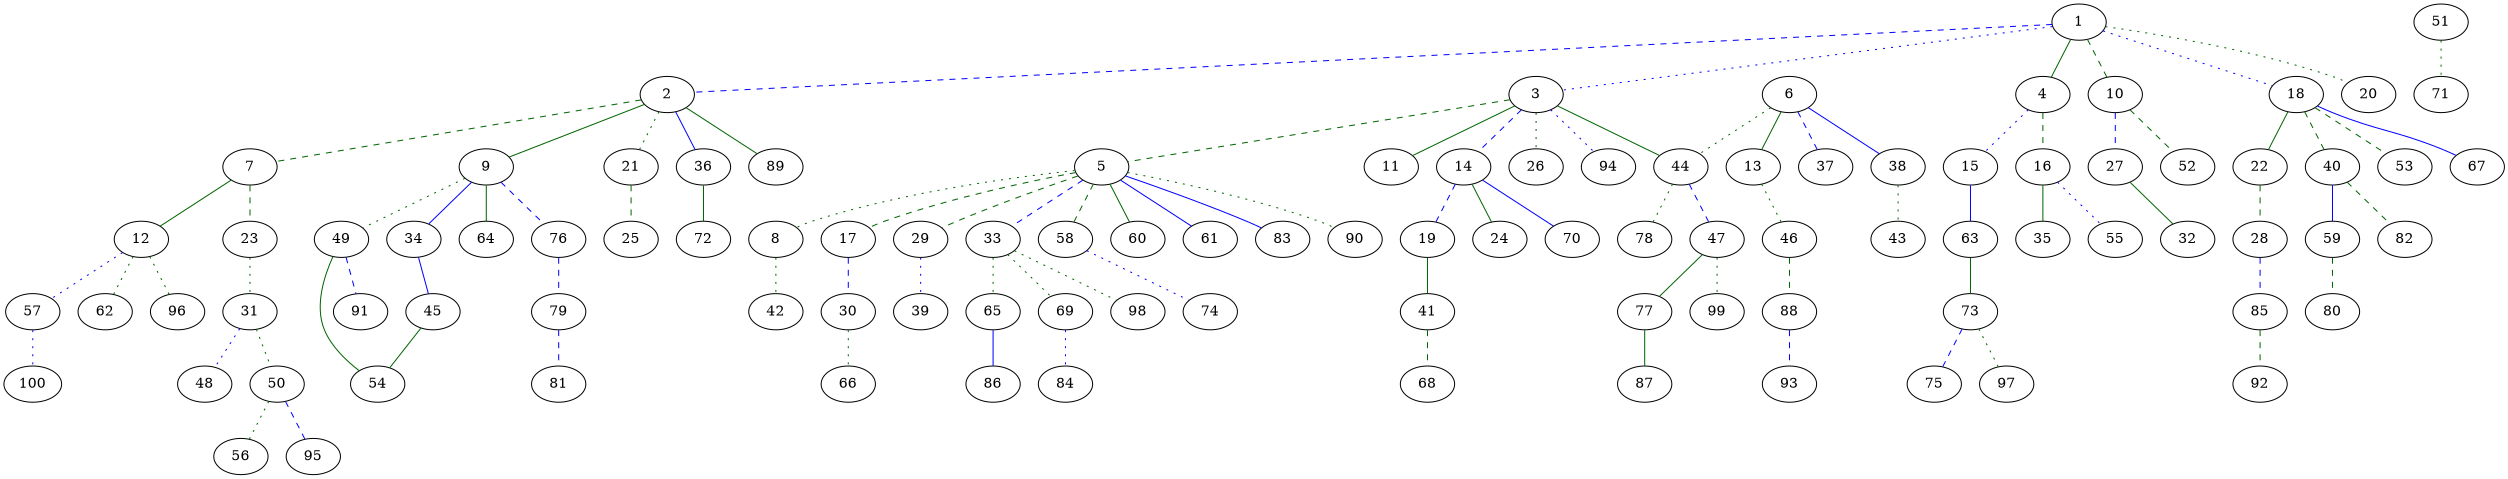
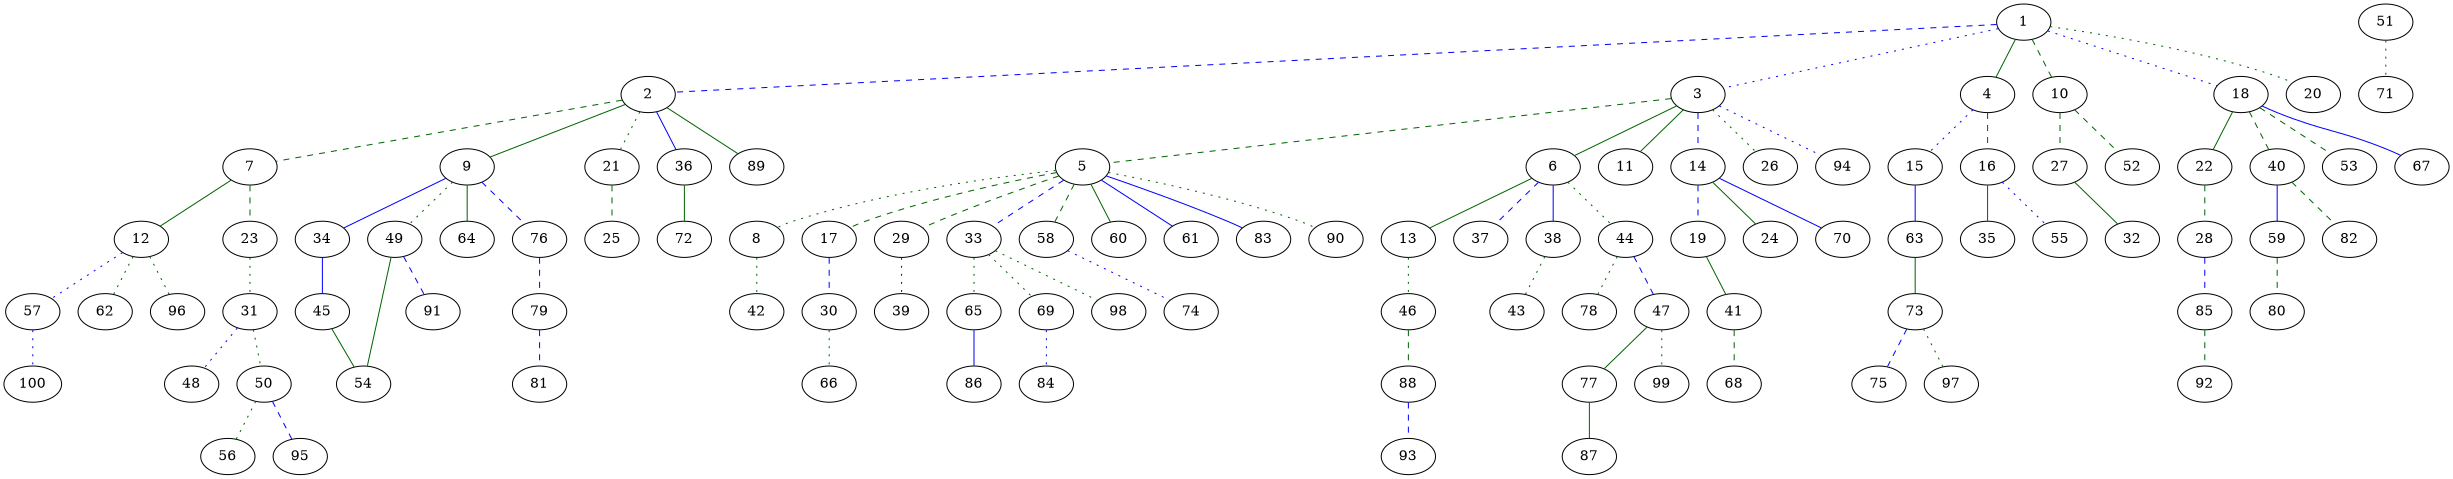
edge "3" -- "44": now "3" -- "6"
edge "10" -- "27": color blue -> darkgreen
